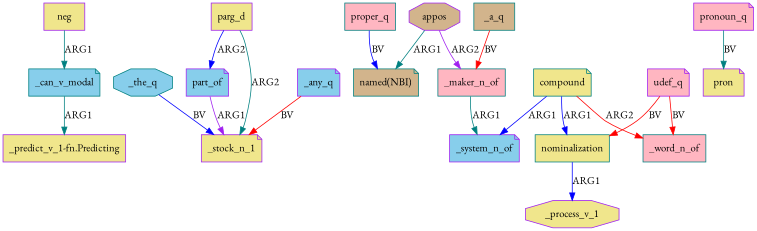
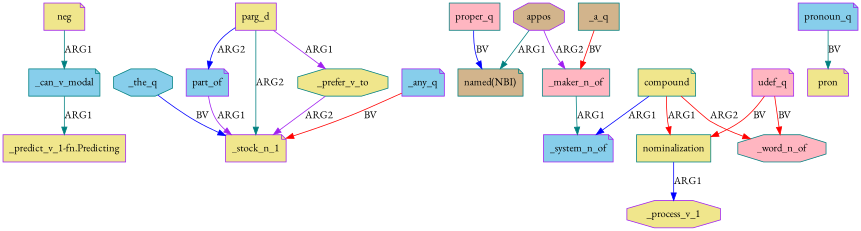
node "neg": shape box -> note
node "pronoun_q": fillcolor lightpink -> skyblue
node "_prefer_v_to": added
edge "compound" -> "nominalization": color blue -> red
node "_word_n_of": shape box -> octagon
